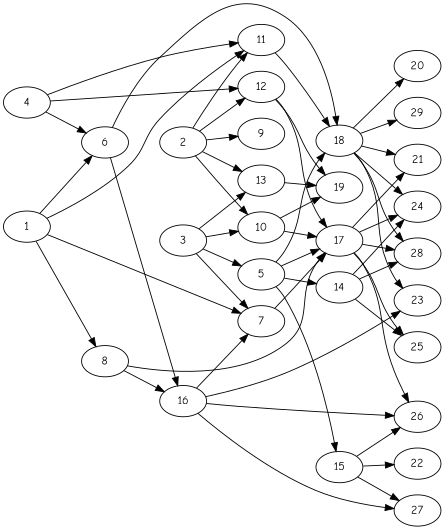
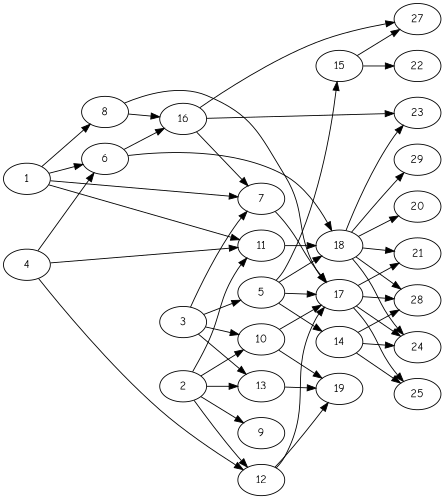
node "26": removed
